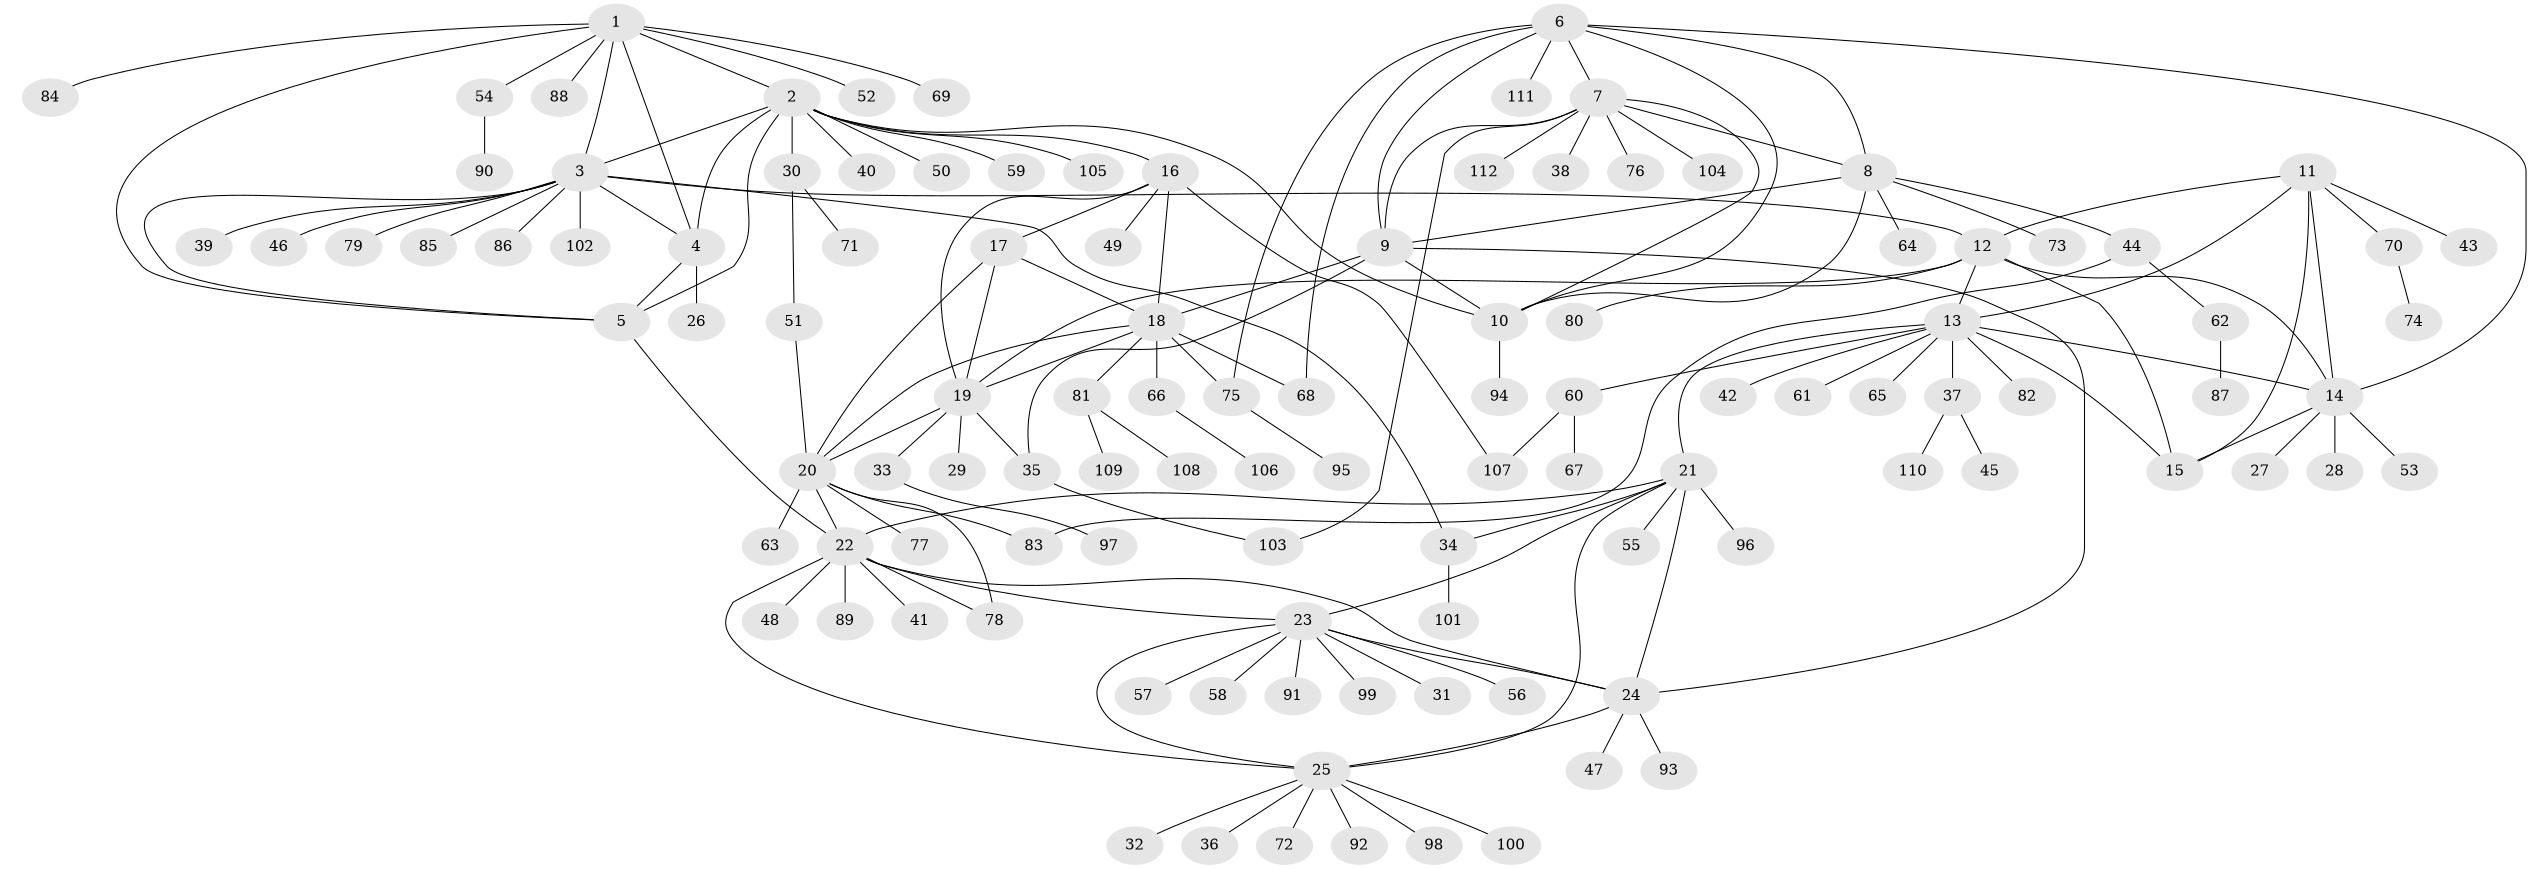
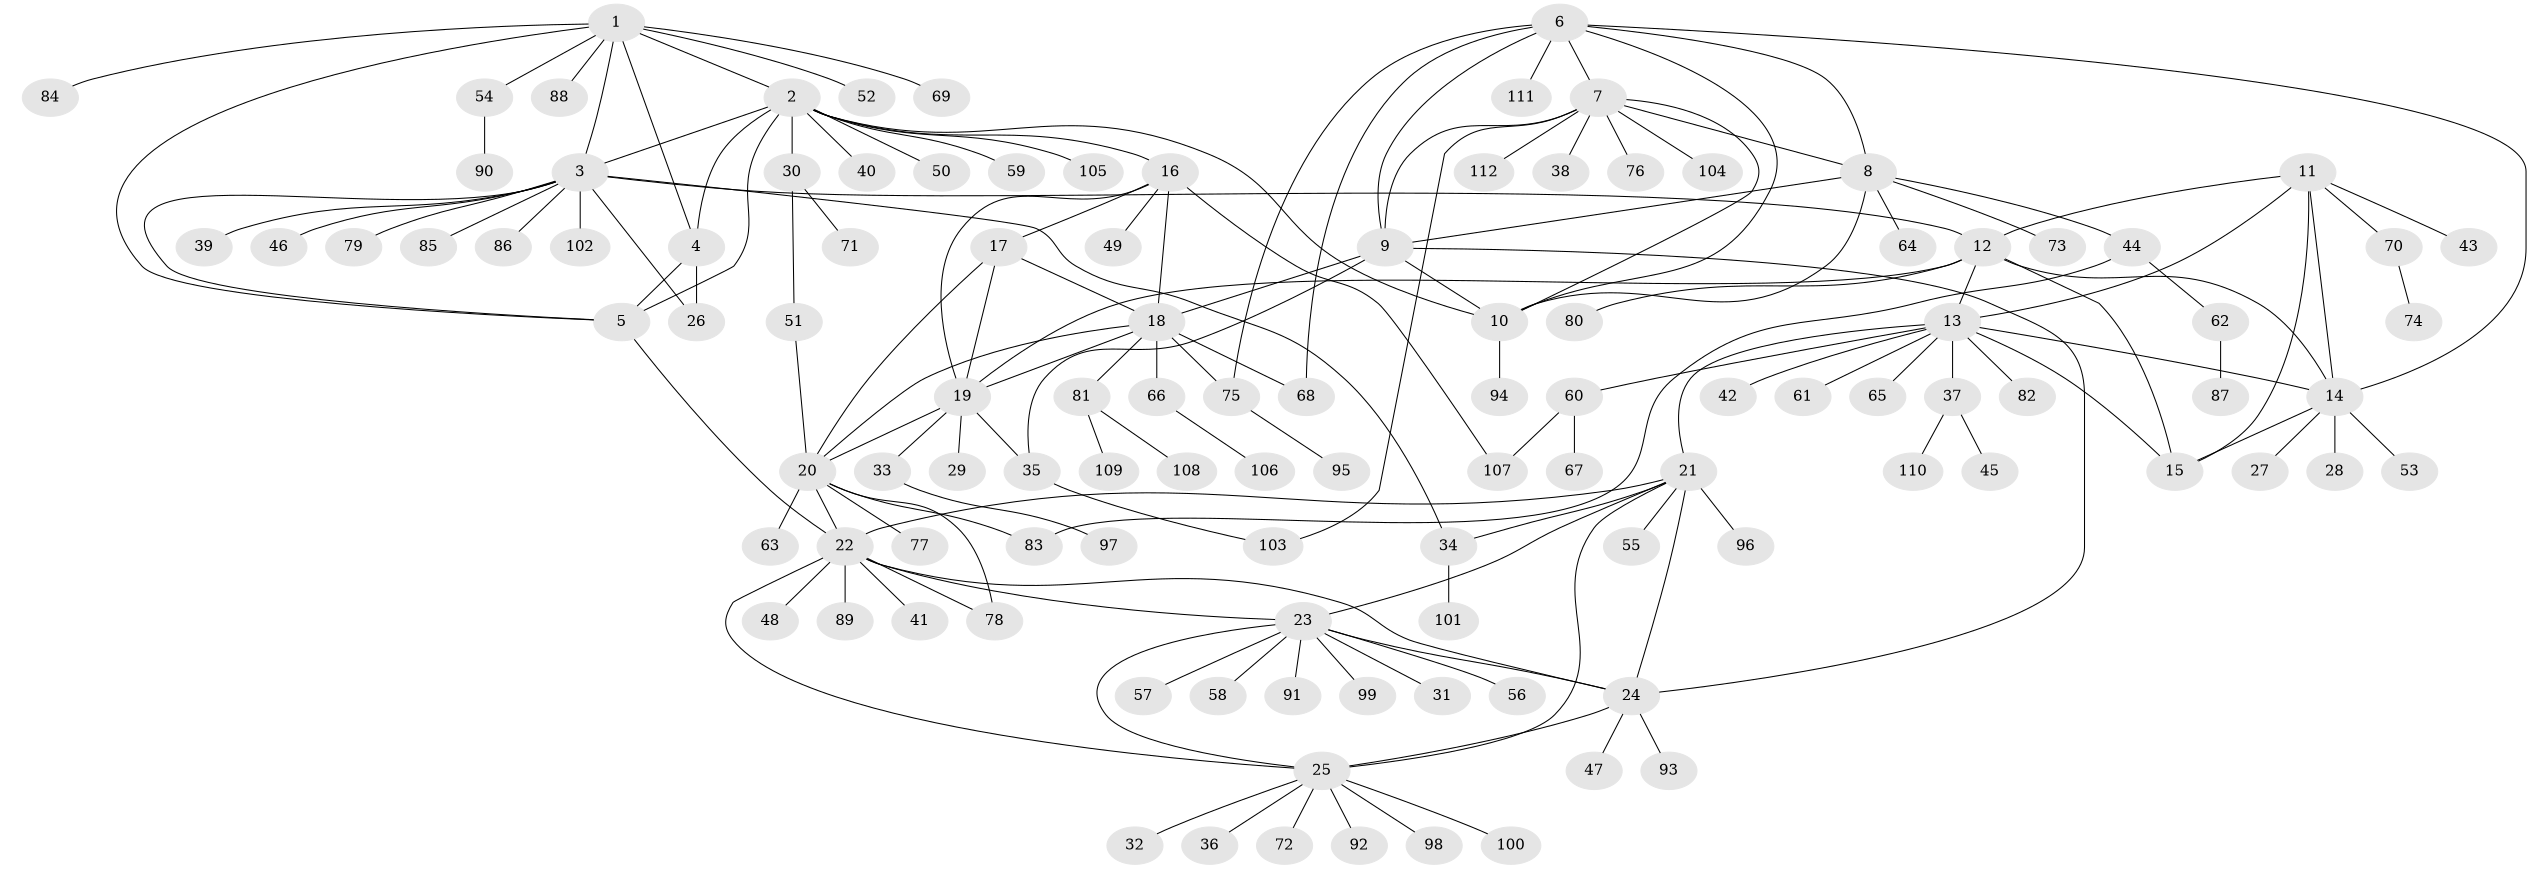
edge "3" -- "4": now "3" -- "26"
